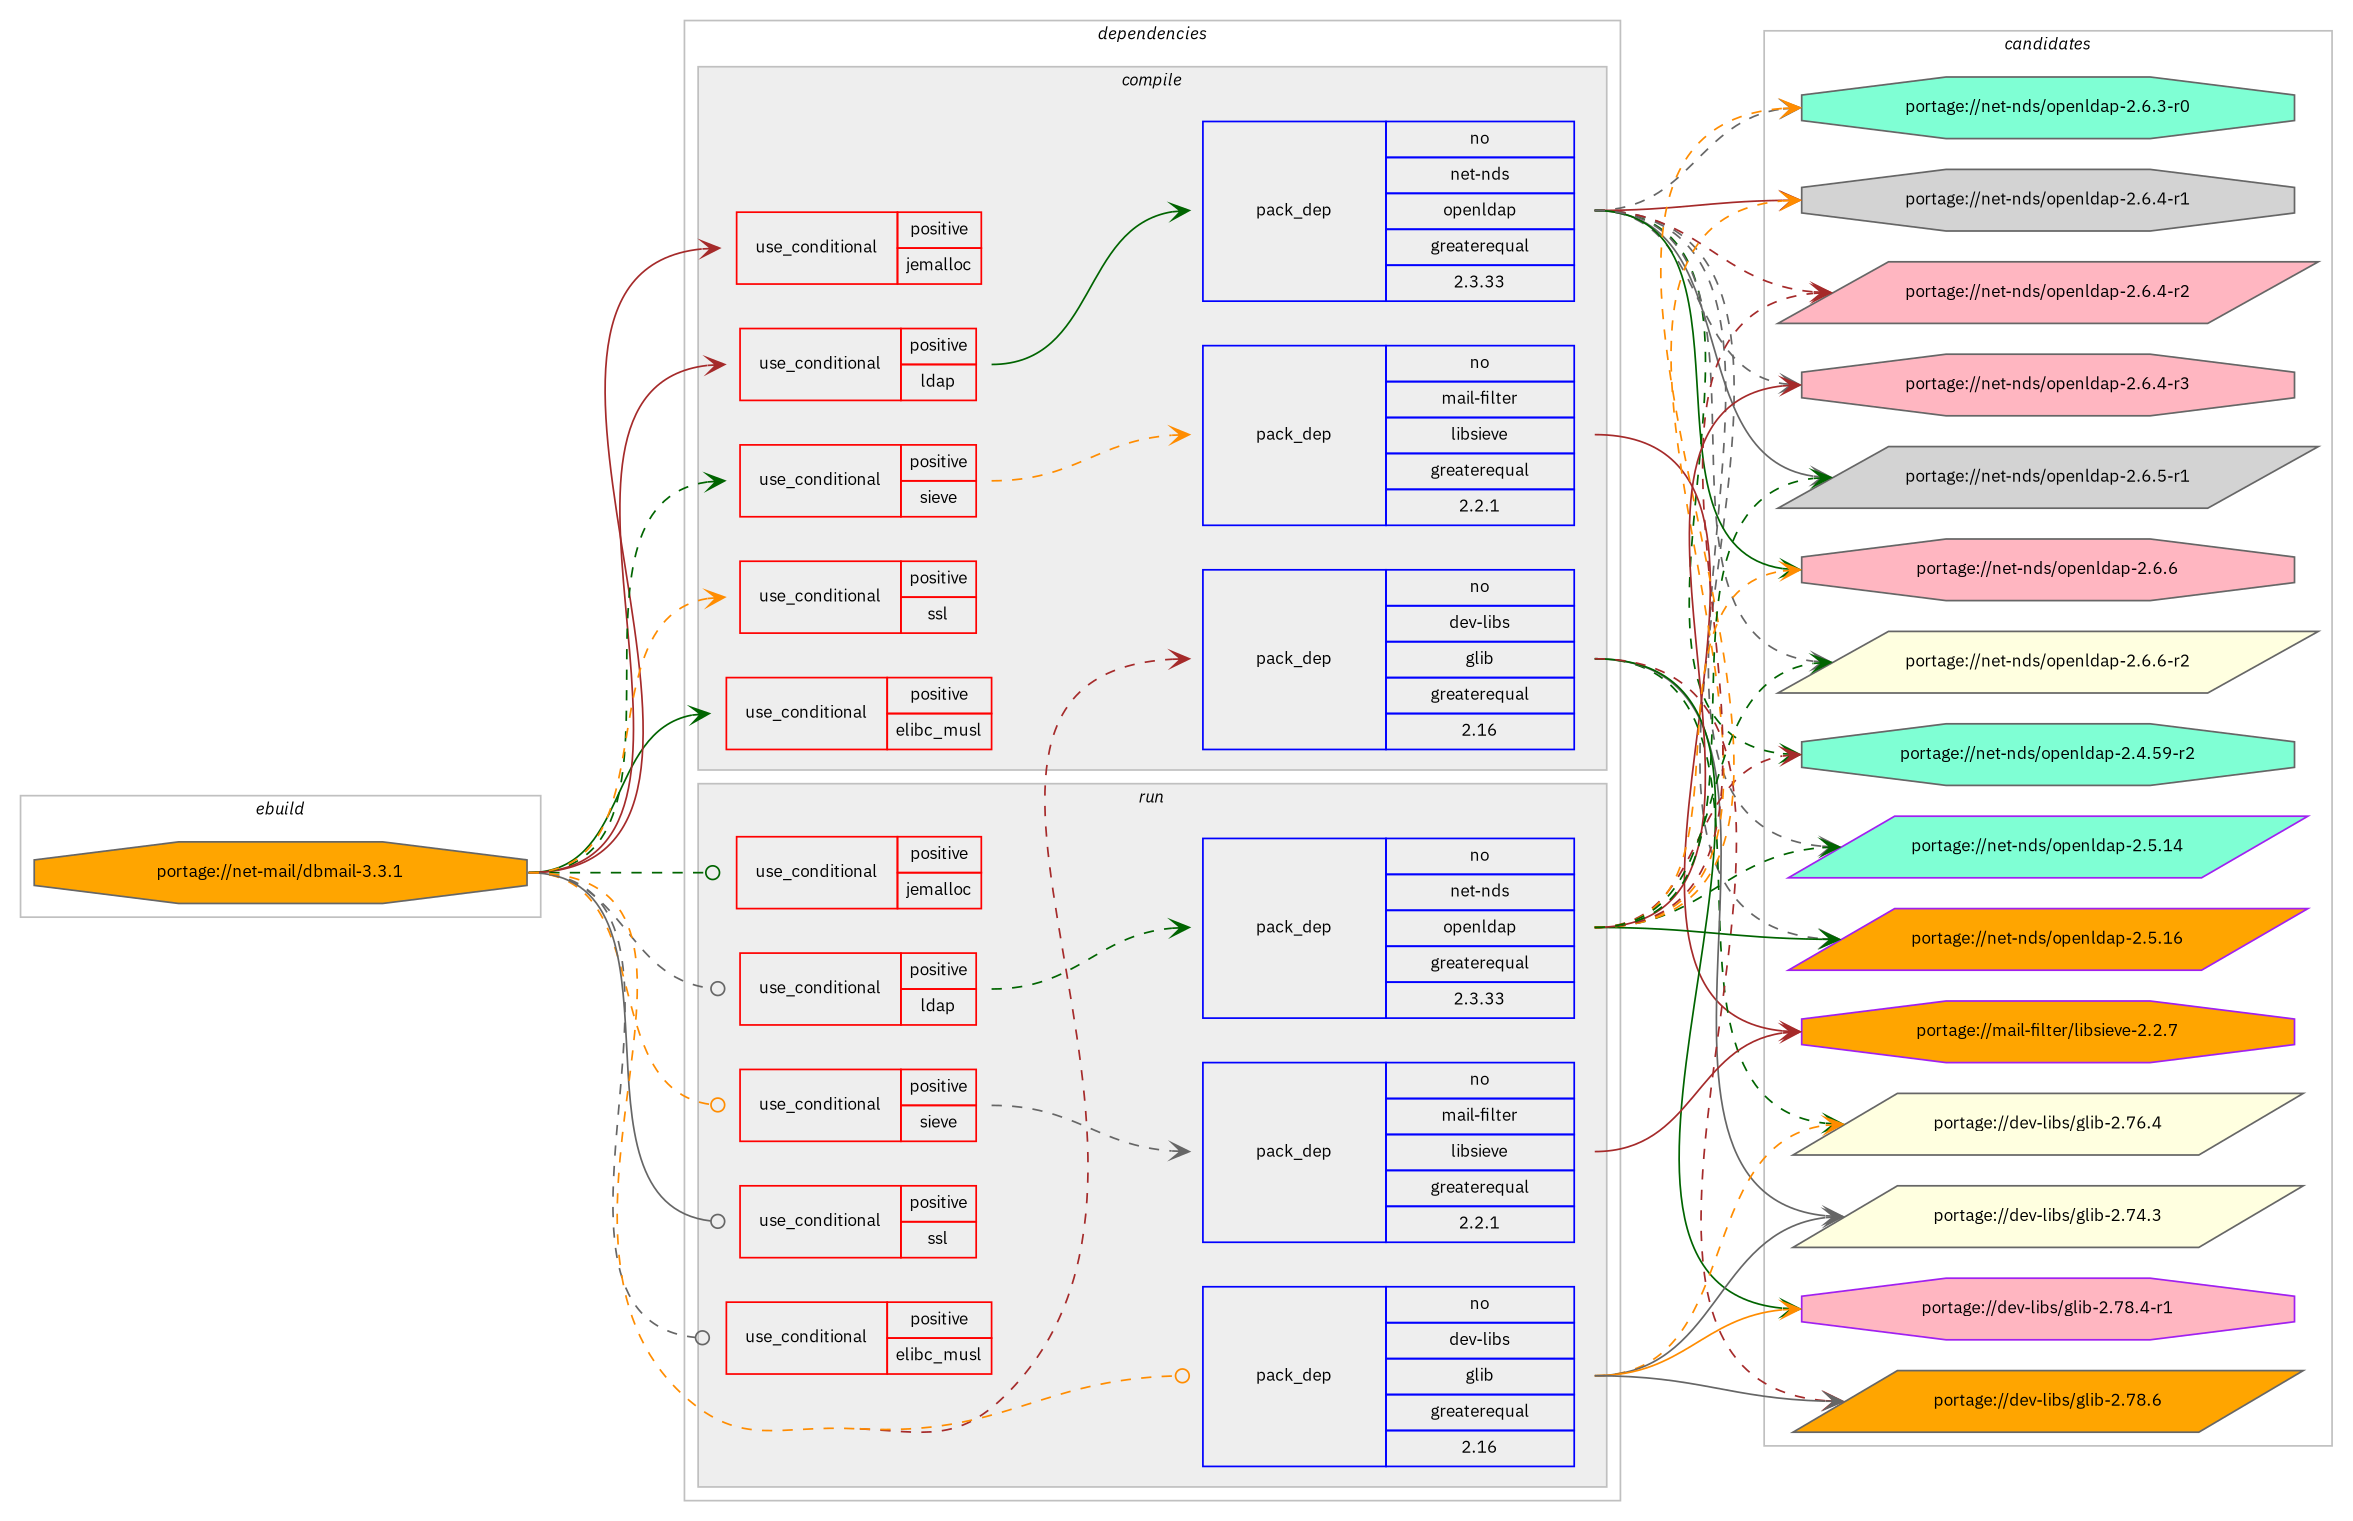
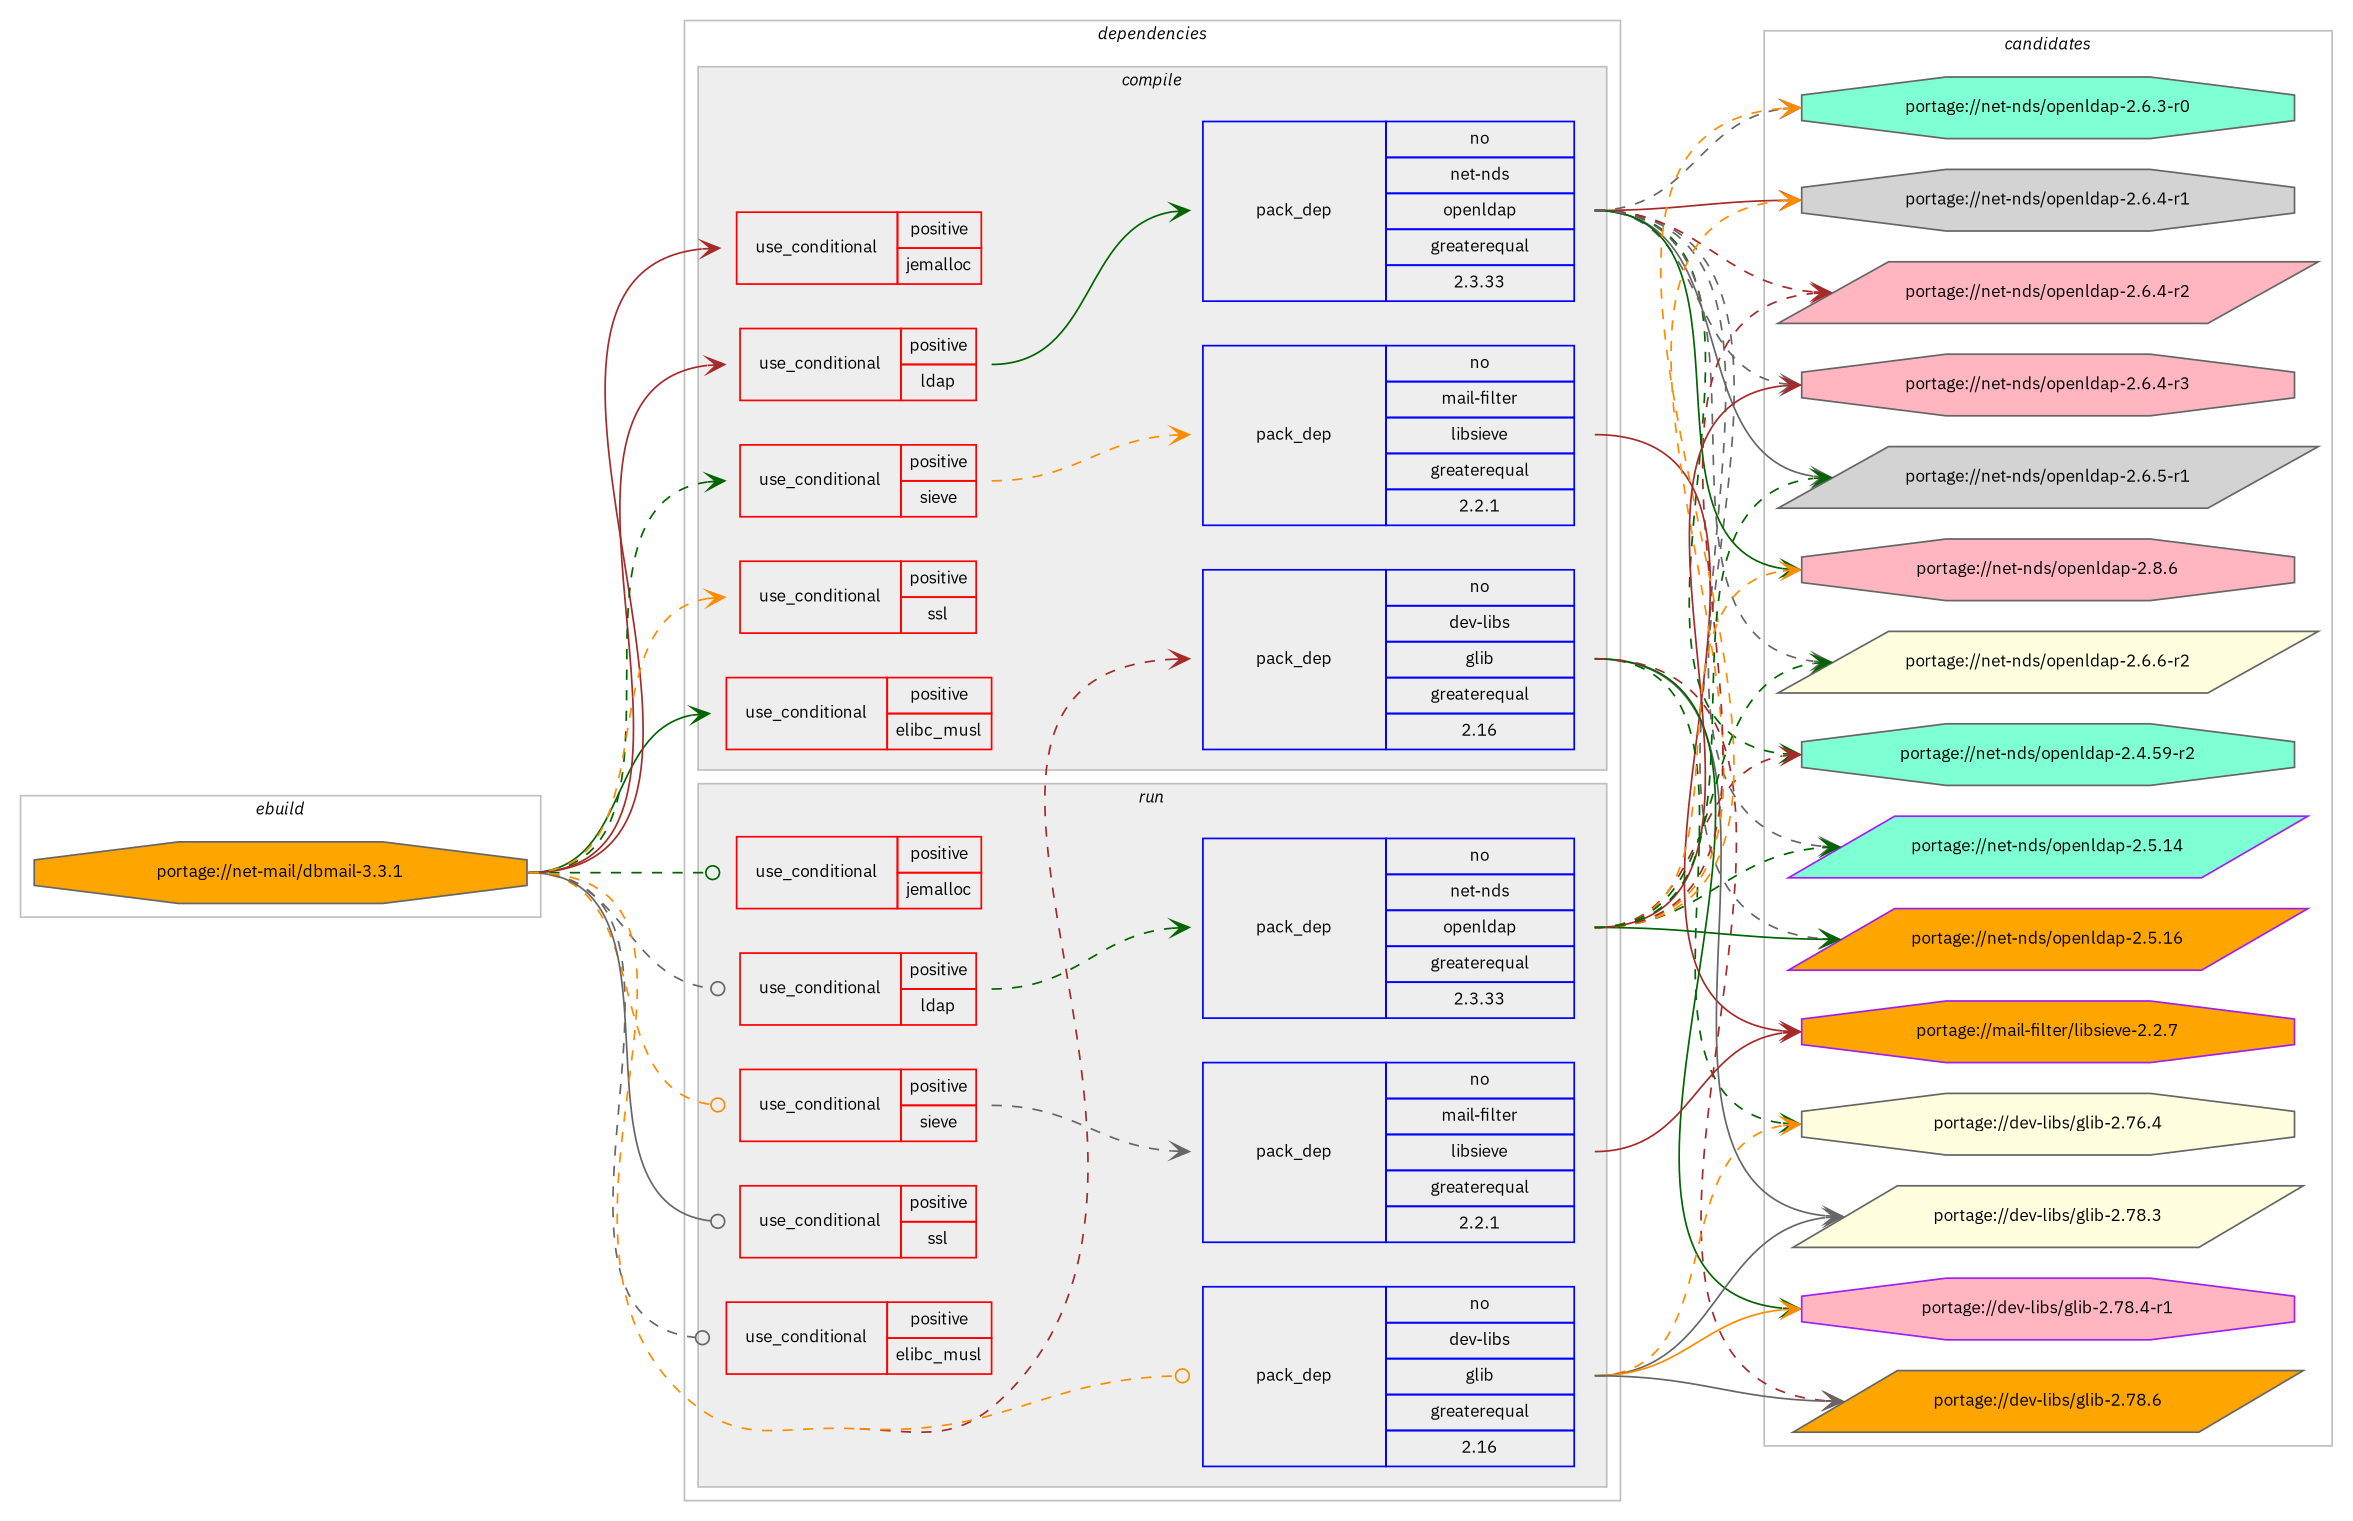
node "portage://net-nds/openldap-2.6.6": label "portage://net-nds/openldap-2.6.6" -> "portage://net-nds/openldap-2.8.6"
node "portage://dev-libs/glib-2.76.4": shape parallelogram -> octagon
node "portage://dev-libs/glib-2.74.3": label "portage://dev-libs/glib-2.74.3" -> "portage://dev-libs/glib-2.78.3"
